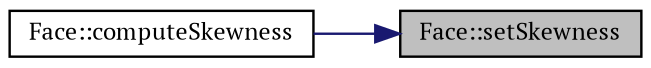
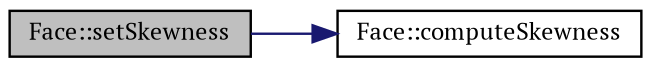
edge "Face::computeSkewness" -> "Face::setSkewness": reversed
